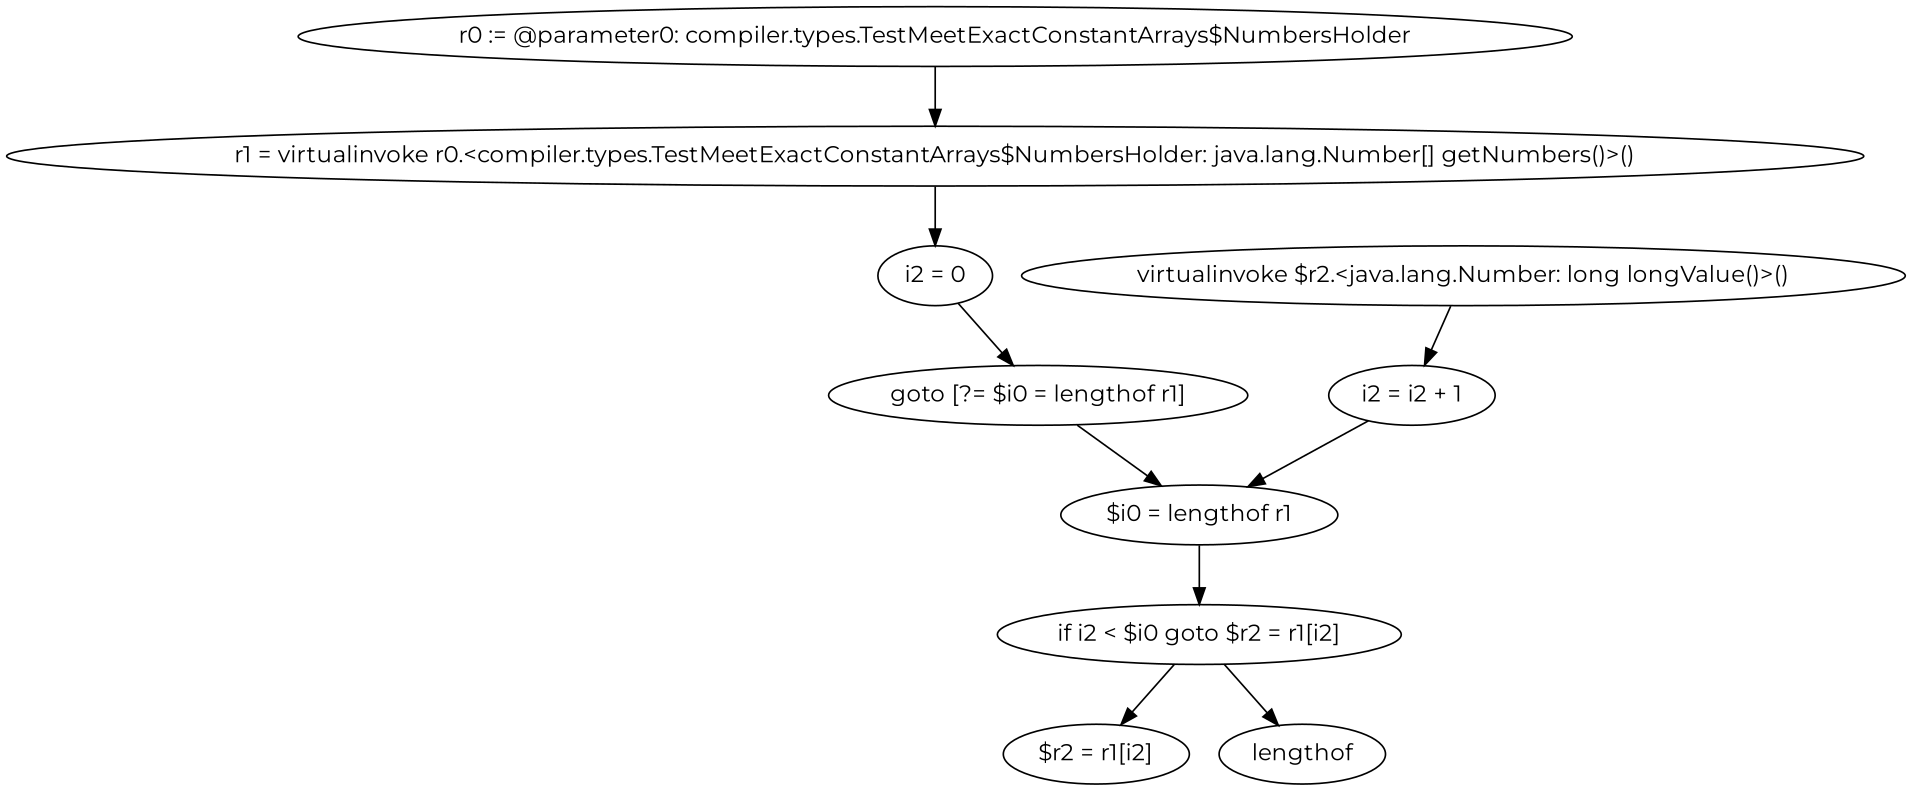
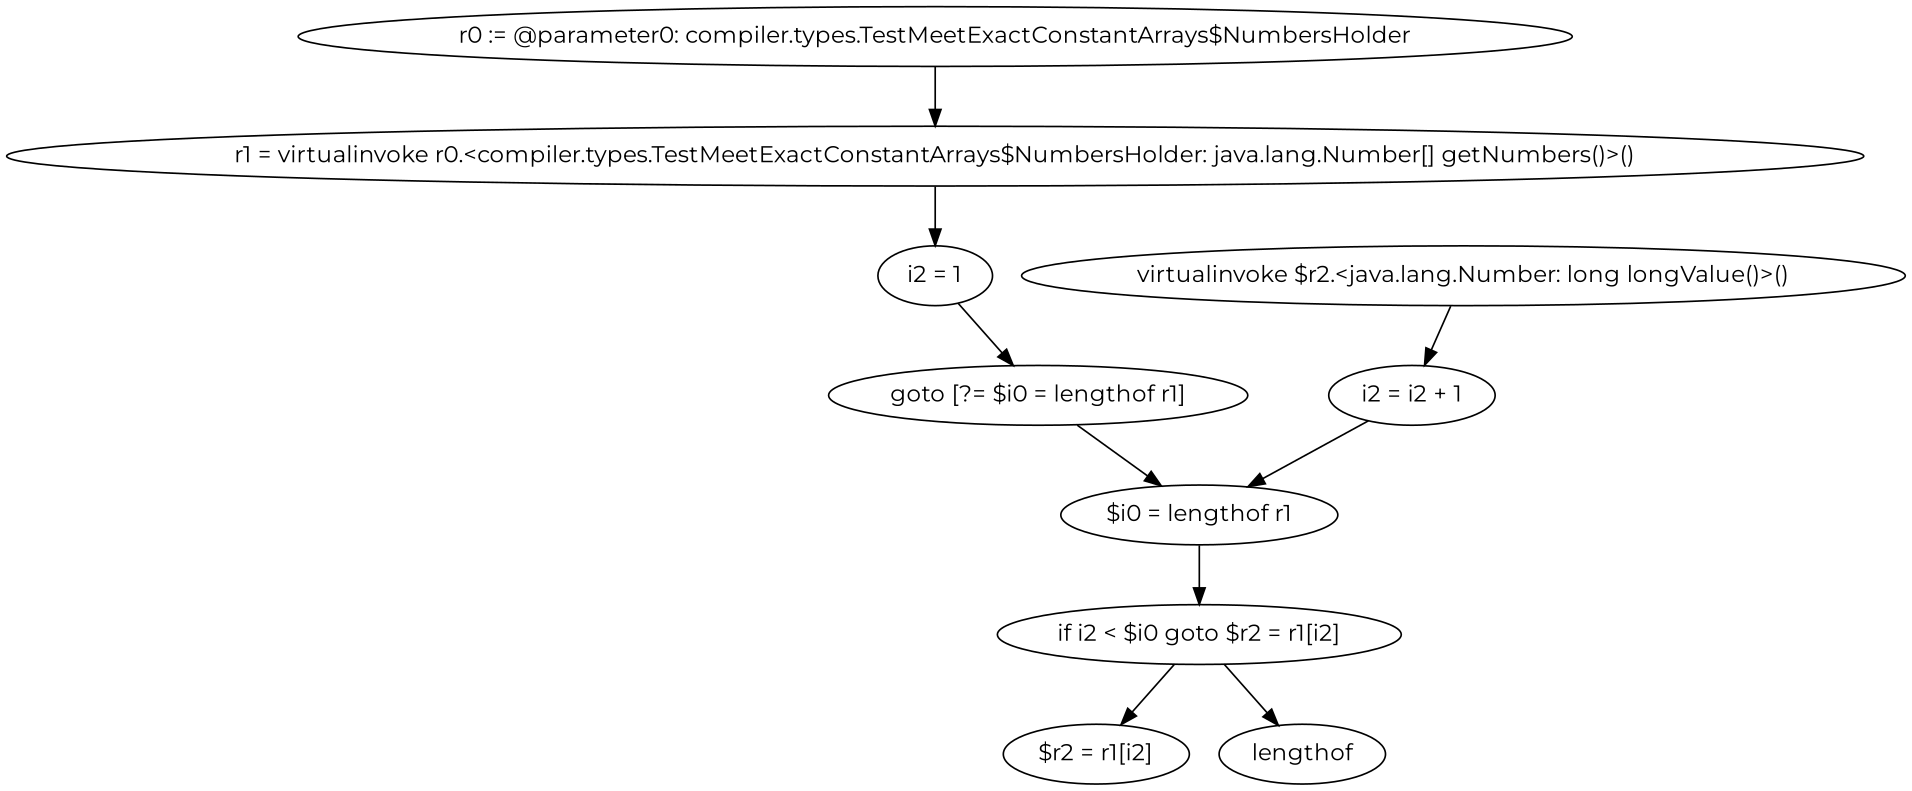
node "i2 = 0": label "i2 = 0" -> "i2 = 1"
